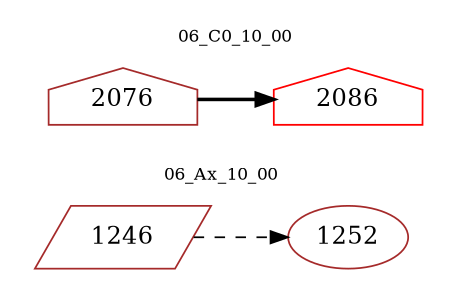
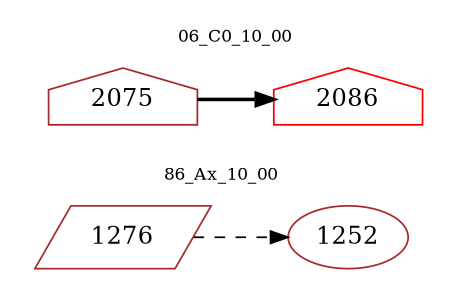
node "2076": label "2076" -> "2075"
cluster "06_Ax_10_00": label "06_Ax_10_00" -> "86_Ax_10_00"
node "1246": label "1246" -> "1276"
